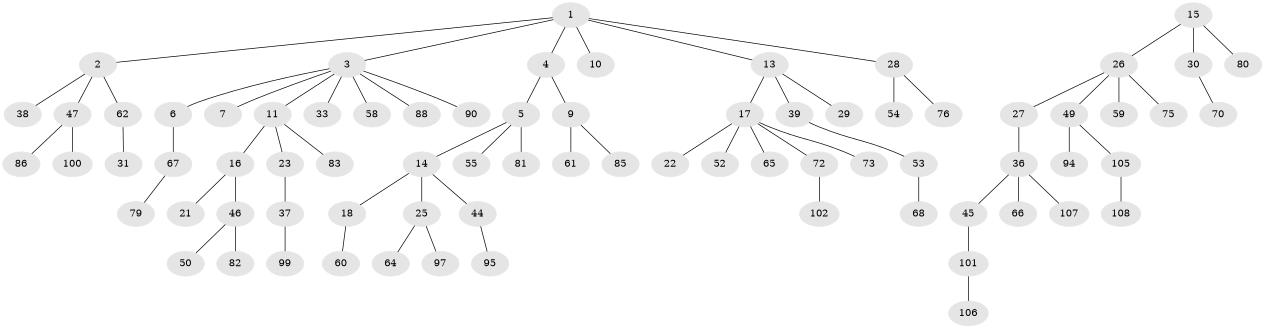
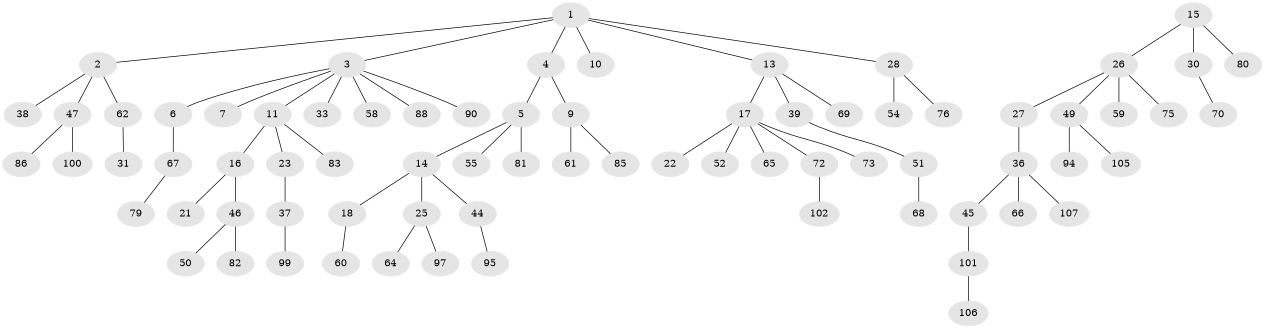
node "29": label "29" -> "69"
node "53": label "53" -> "51"
node "108": removed
